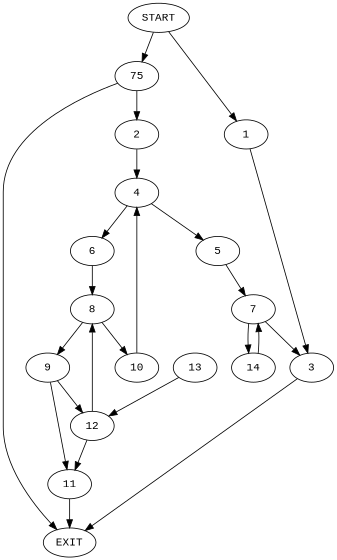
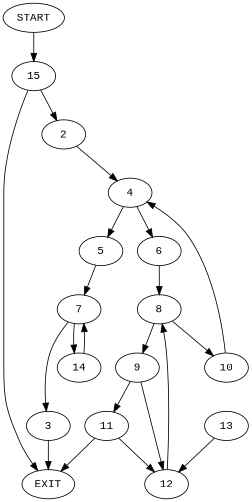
node "75": label "75" -> "15"
node "1": removed
edge "12" -> "11": reversed
